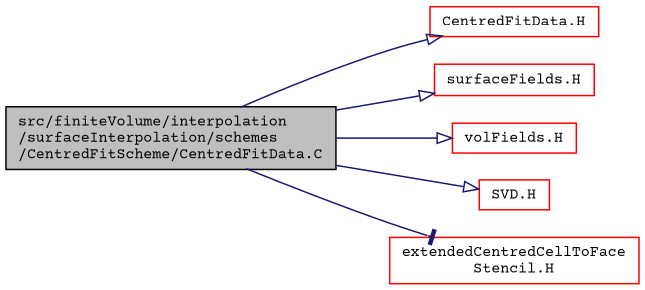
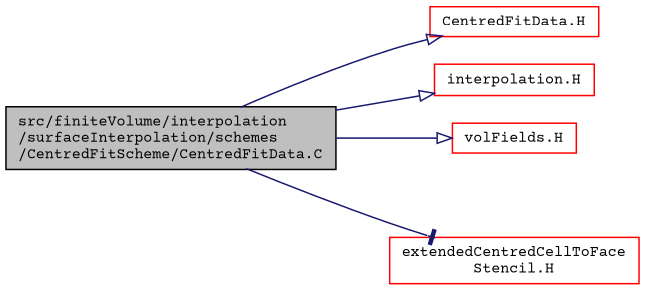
node "surfaceFields.H": label "surfaceFields.H" -> "interpolation.H"
node "SVD.H": removed
